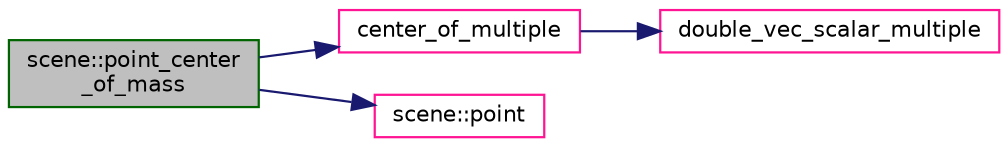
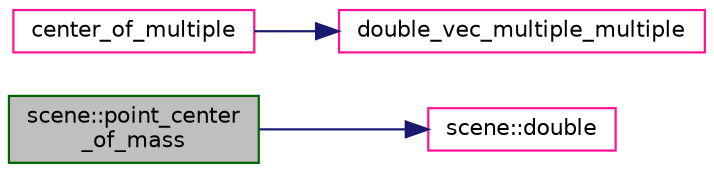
node "double_vec_scalar_multiple": label "double_vec_scalar_multiple" -> "double_vec_multiple_multiple"
edge "scene::point_center _of_mass" -> "center_of_multiple": removed
node "scene::point": label "scene::point" -> "scene::double"
